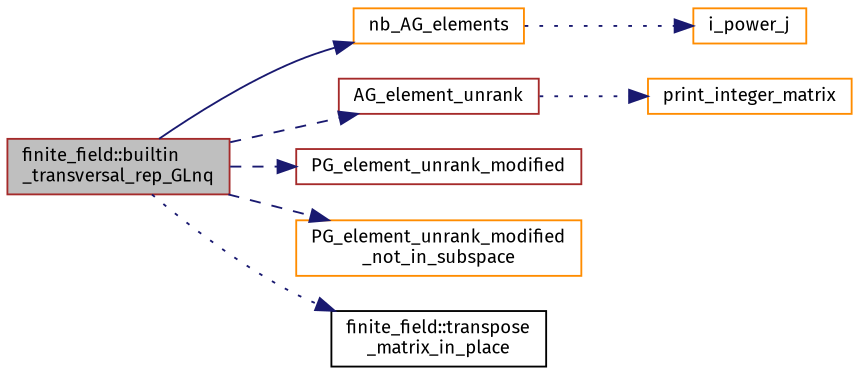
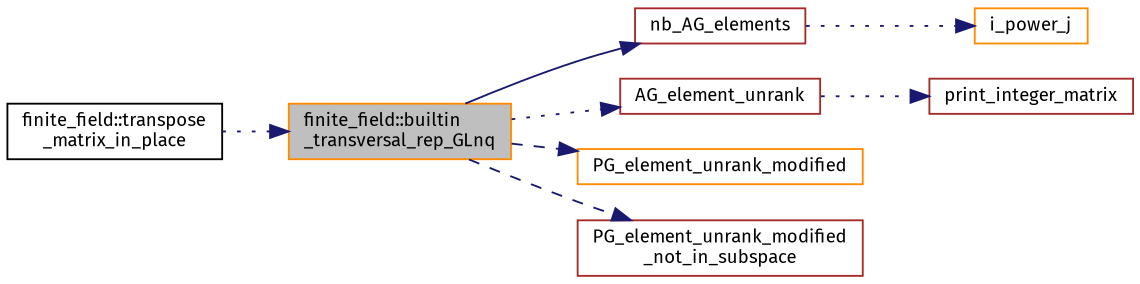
node "nb_AG_elements": color darkorange -> brown
node "print_integer_matrix": color darkorange -> brown
edge "finite_field::builtin _transversal_rep_GLnq" -> "AG_element_unrank": style dashed -> dotted
node "finite_field::builtin _transversal_rep_GLnq": color brown -> darkorange
node "PG_element_unrank_modified": color brown -> darkorange
node "PG_element_unrank_modified _not_in_subspace": color darkorange -> brown
edge "finite_field::builtin _transversal_rep_GLnq" -> "finite_field::transpose _matrix_in_place": reversed
